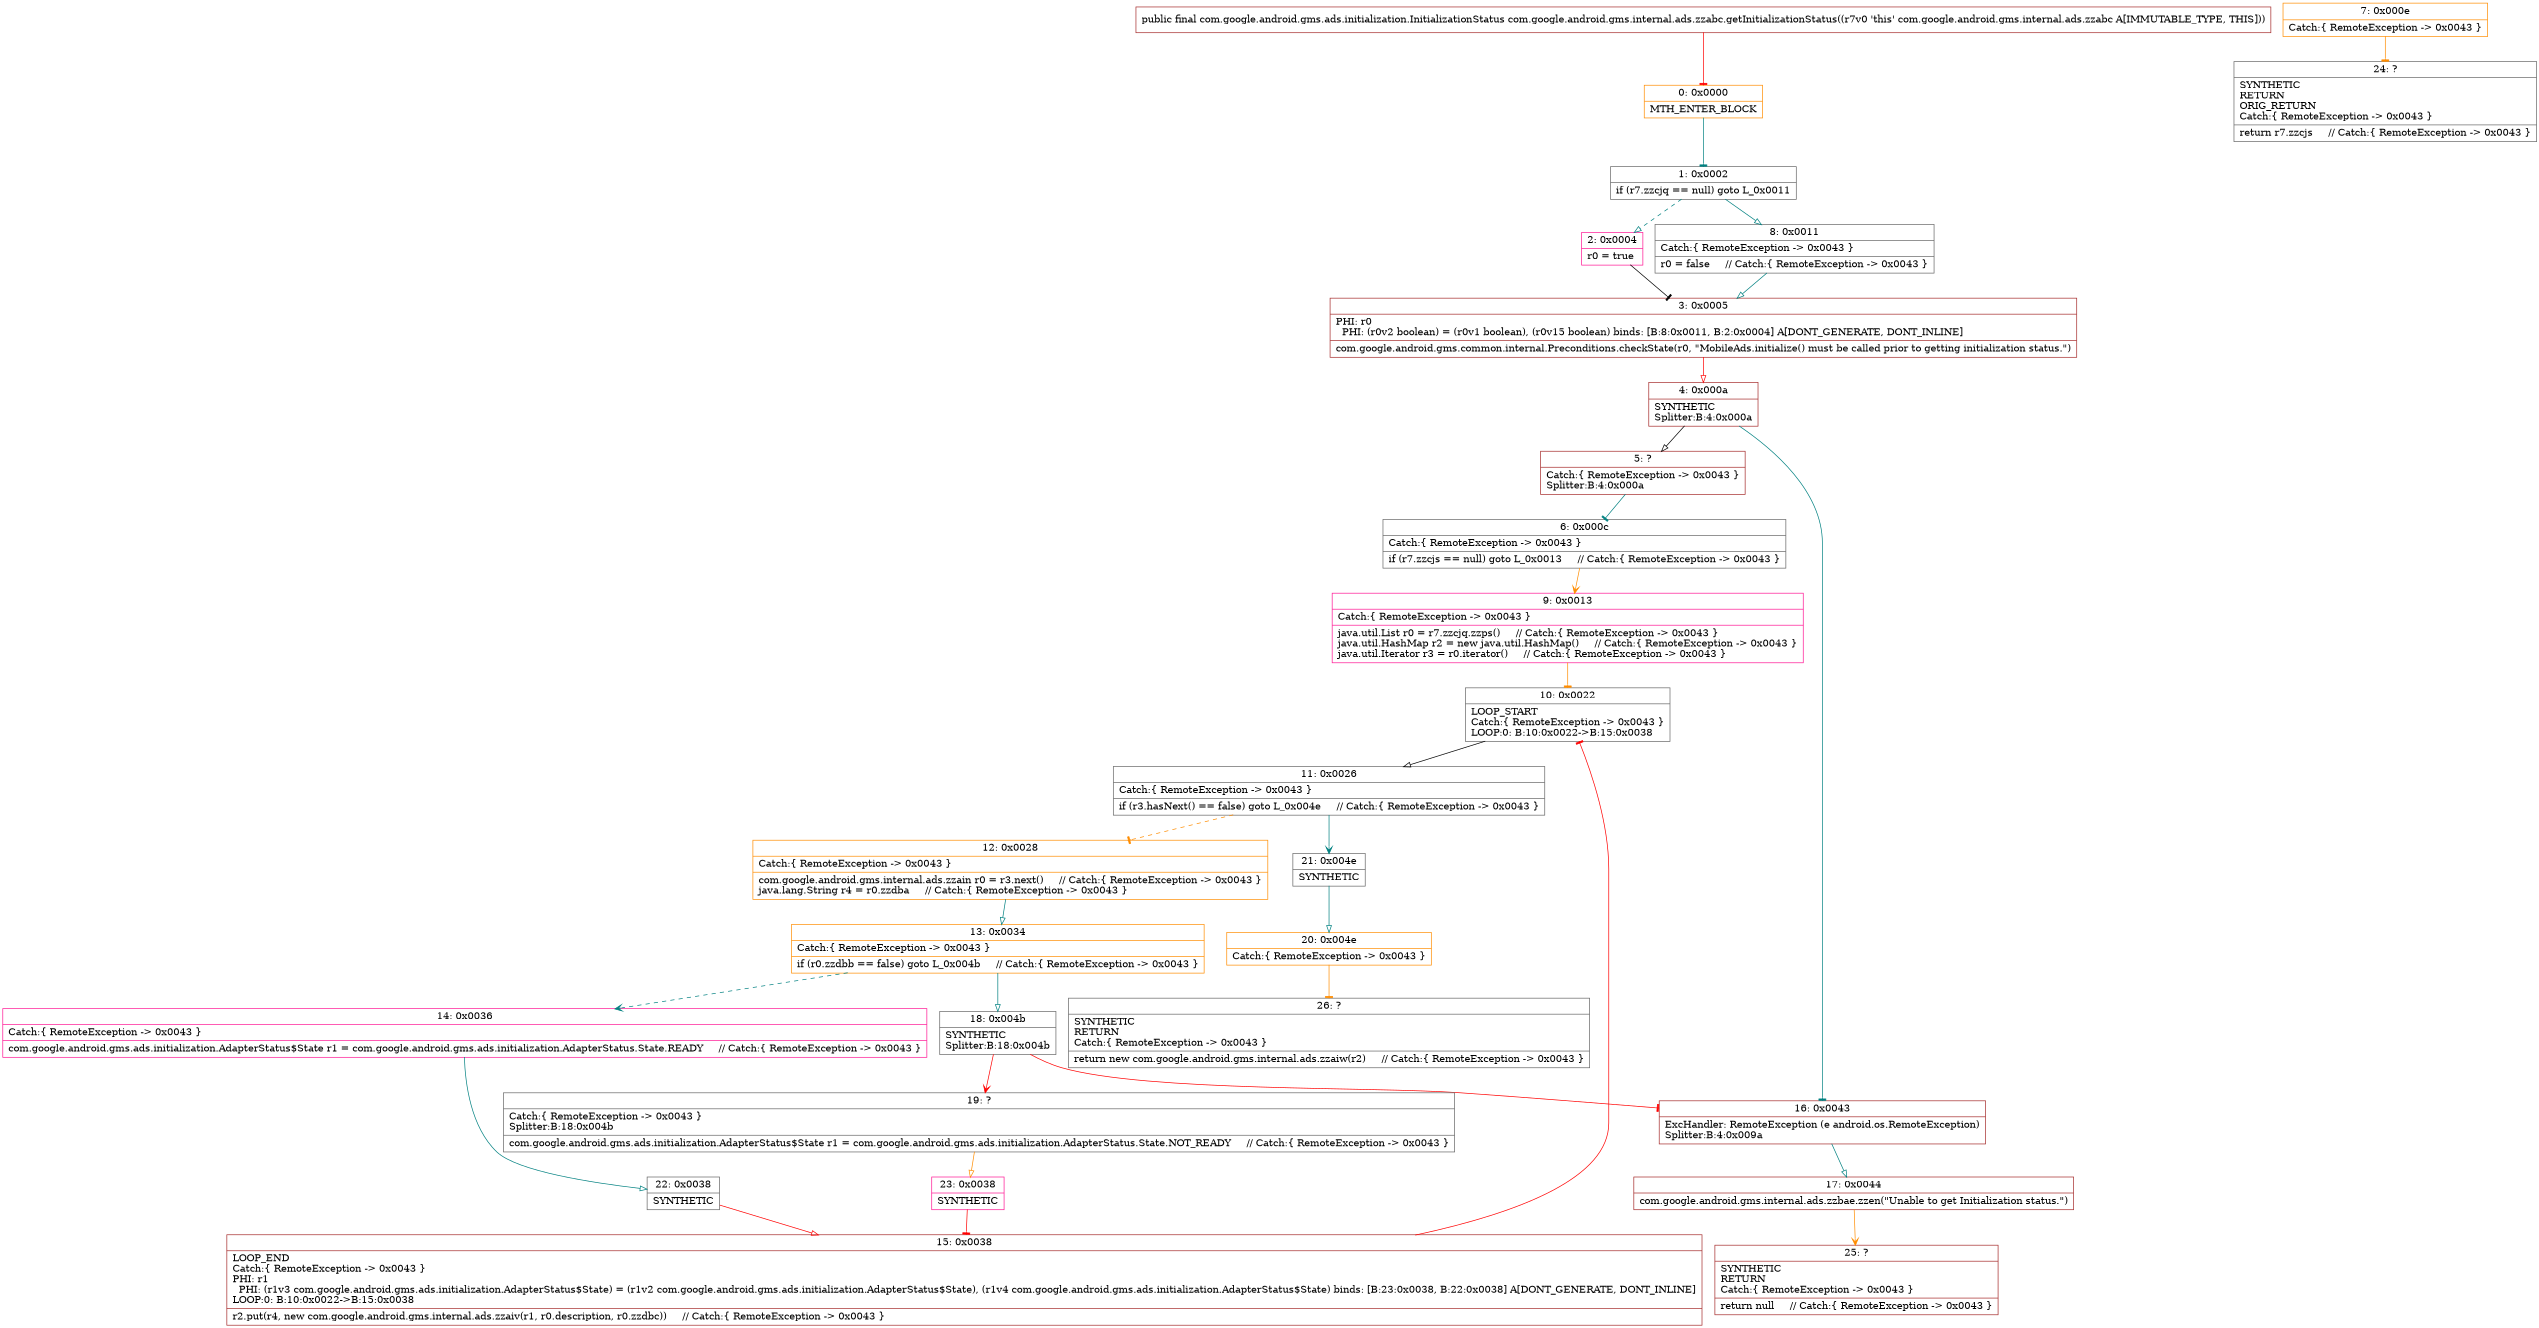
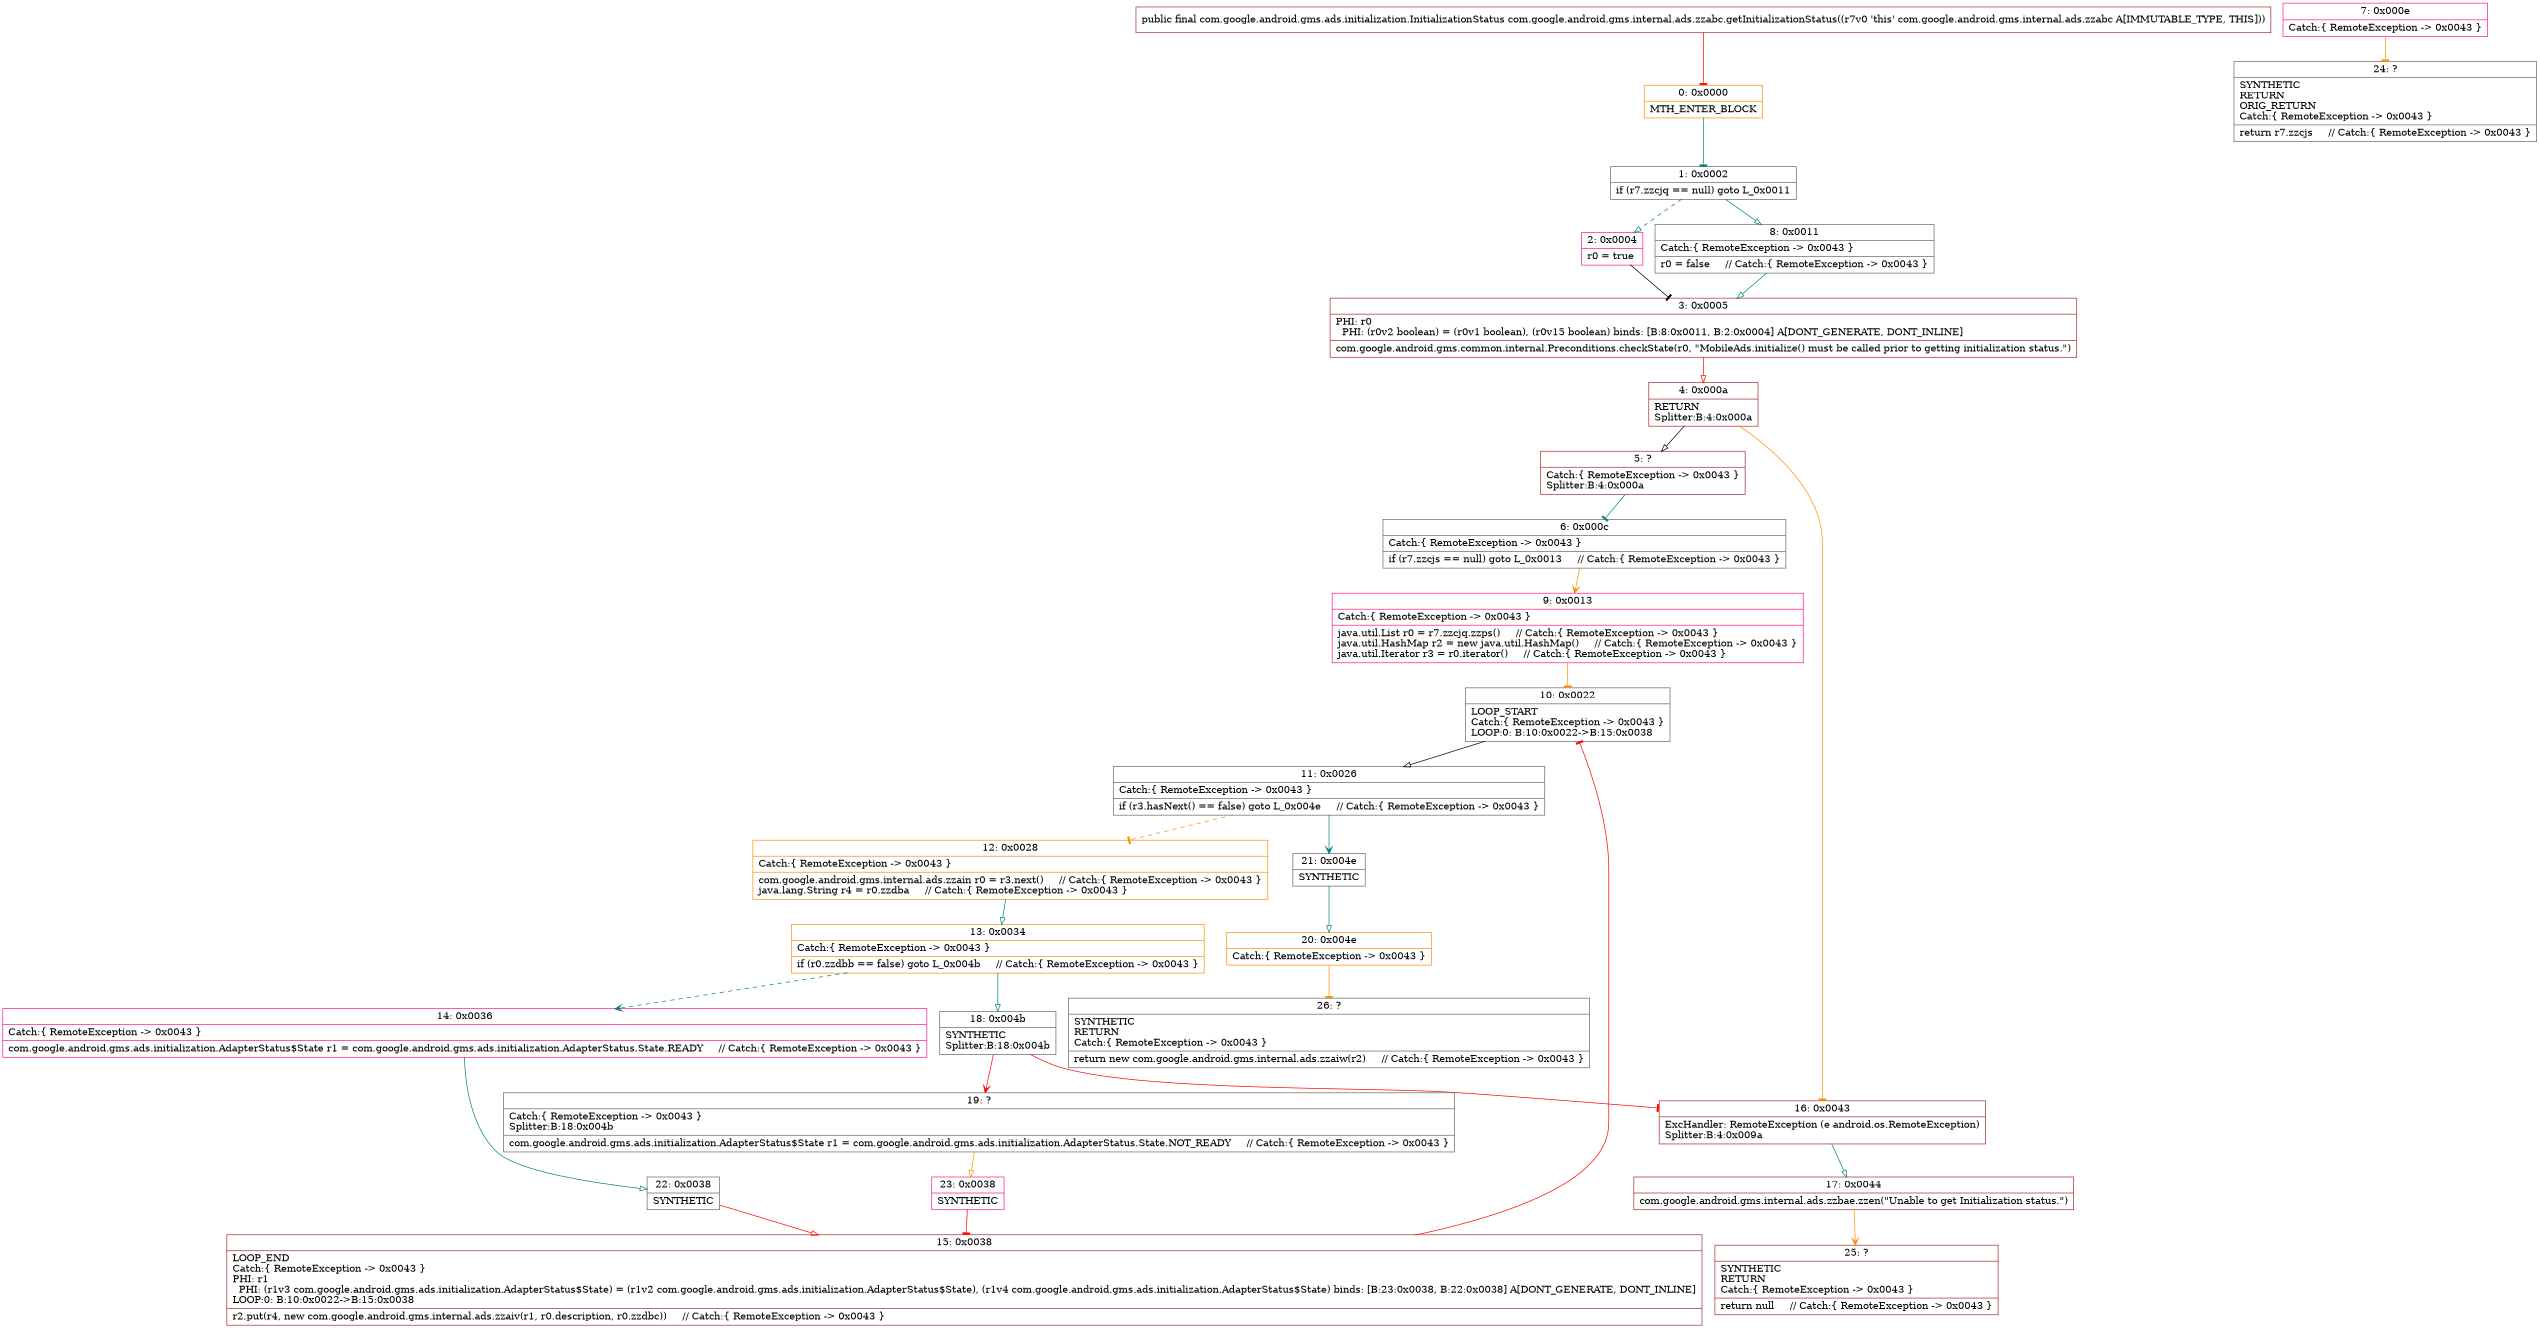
node "7: 0x000e": color darkorange -> deeppink
node "4: 0x000a": text "SYNTHETIC" -> "RETURN"
edge "4: 0x000a" -> "16: 0x0043": color teal -> darkorange
